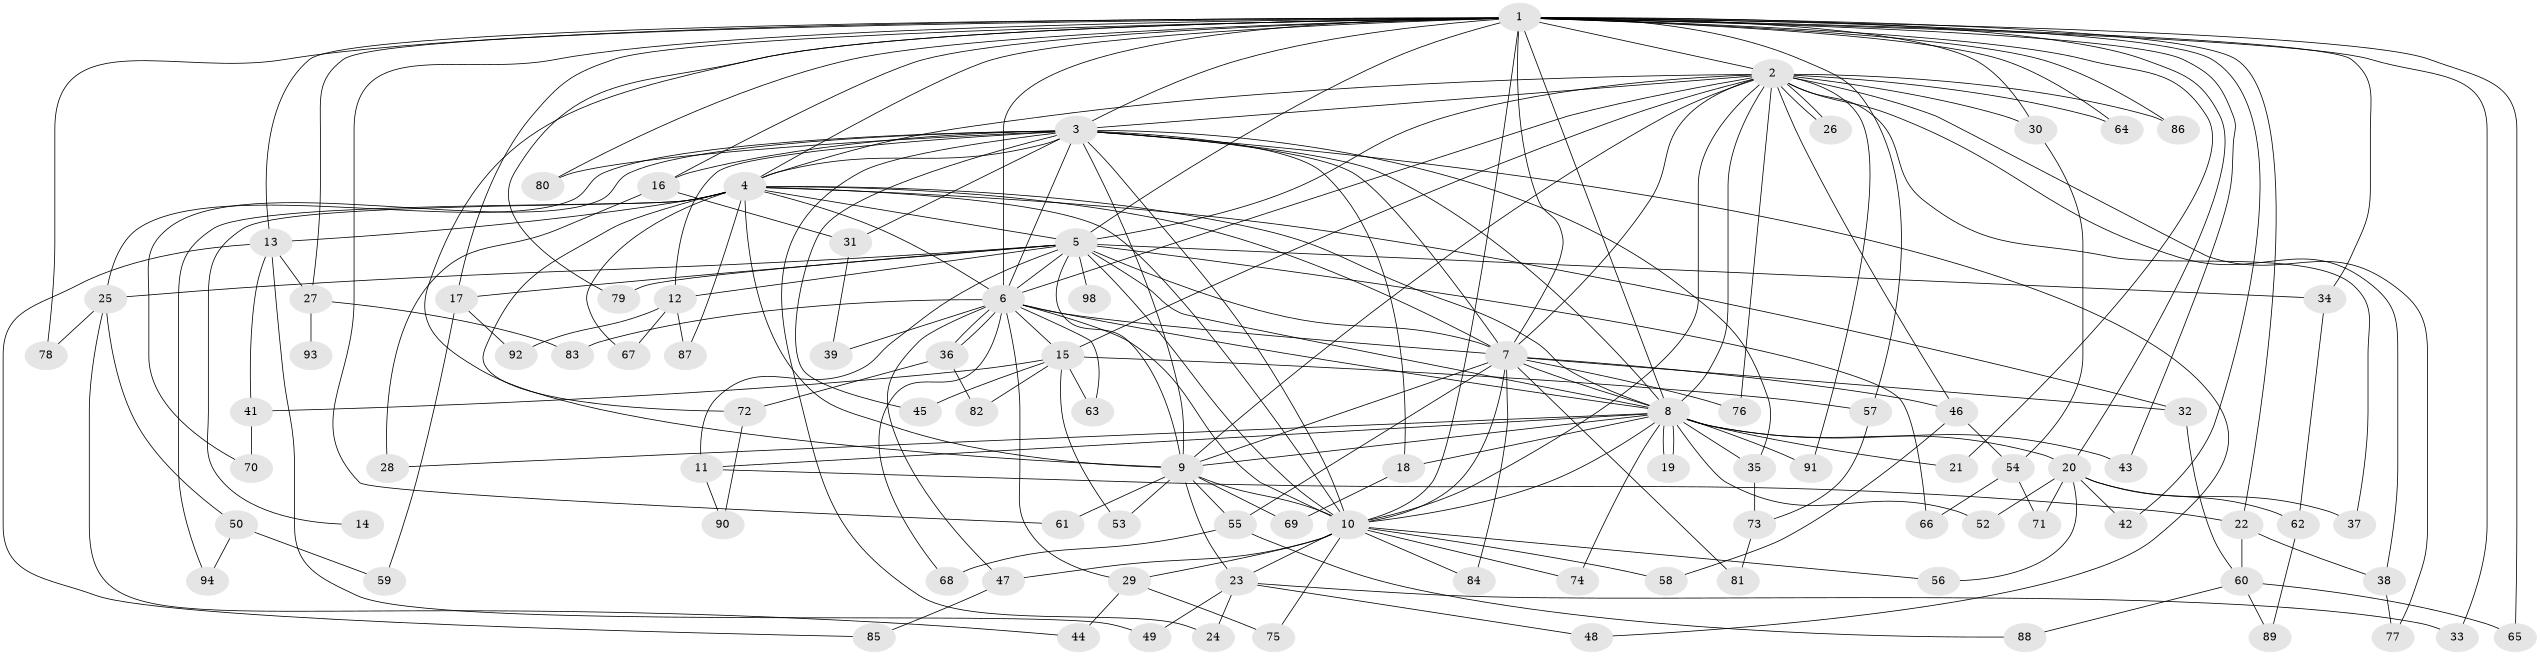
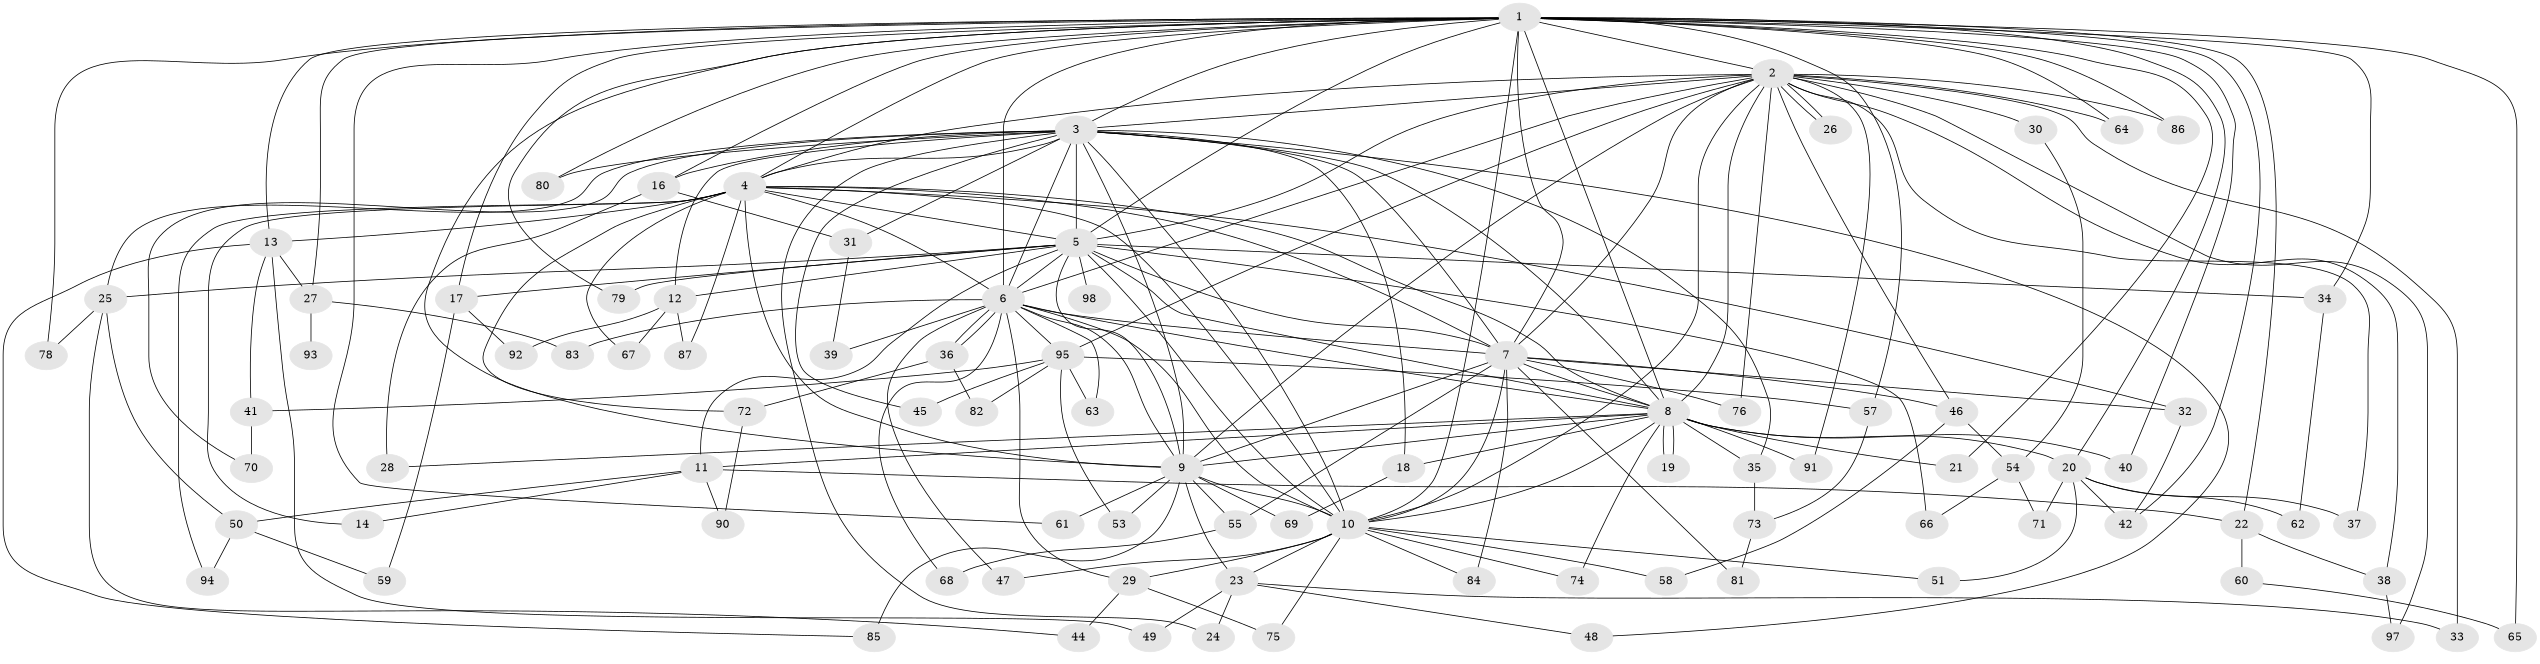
edge "1" -- "30": removed
edge "1" -- "33": now "2" -- "33"
edge "3" -- "5": added
edge "6" -- "9": added
node "15": label "15" -> "95"
node "43": label "43" -> "40"
edge "11" -- "50": added
edge "11" -- "14": added
edge "32" -- "60": now "32" -- "42"
node "52": removed
node "56": label "56" -> "51"
edge "47" -- "85": now "9" -- "85"
node "88": removed
node "89": removed
node "77": label "77" -> "97"
